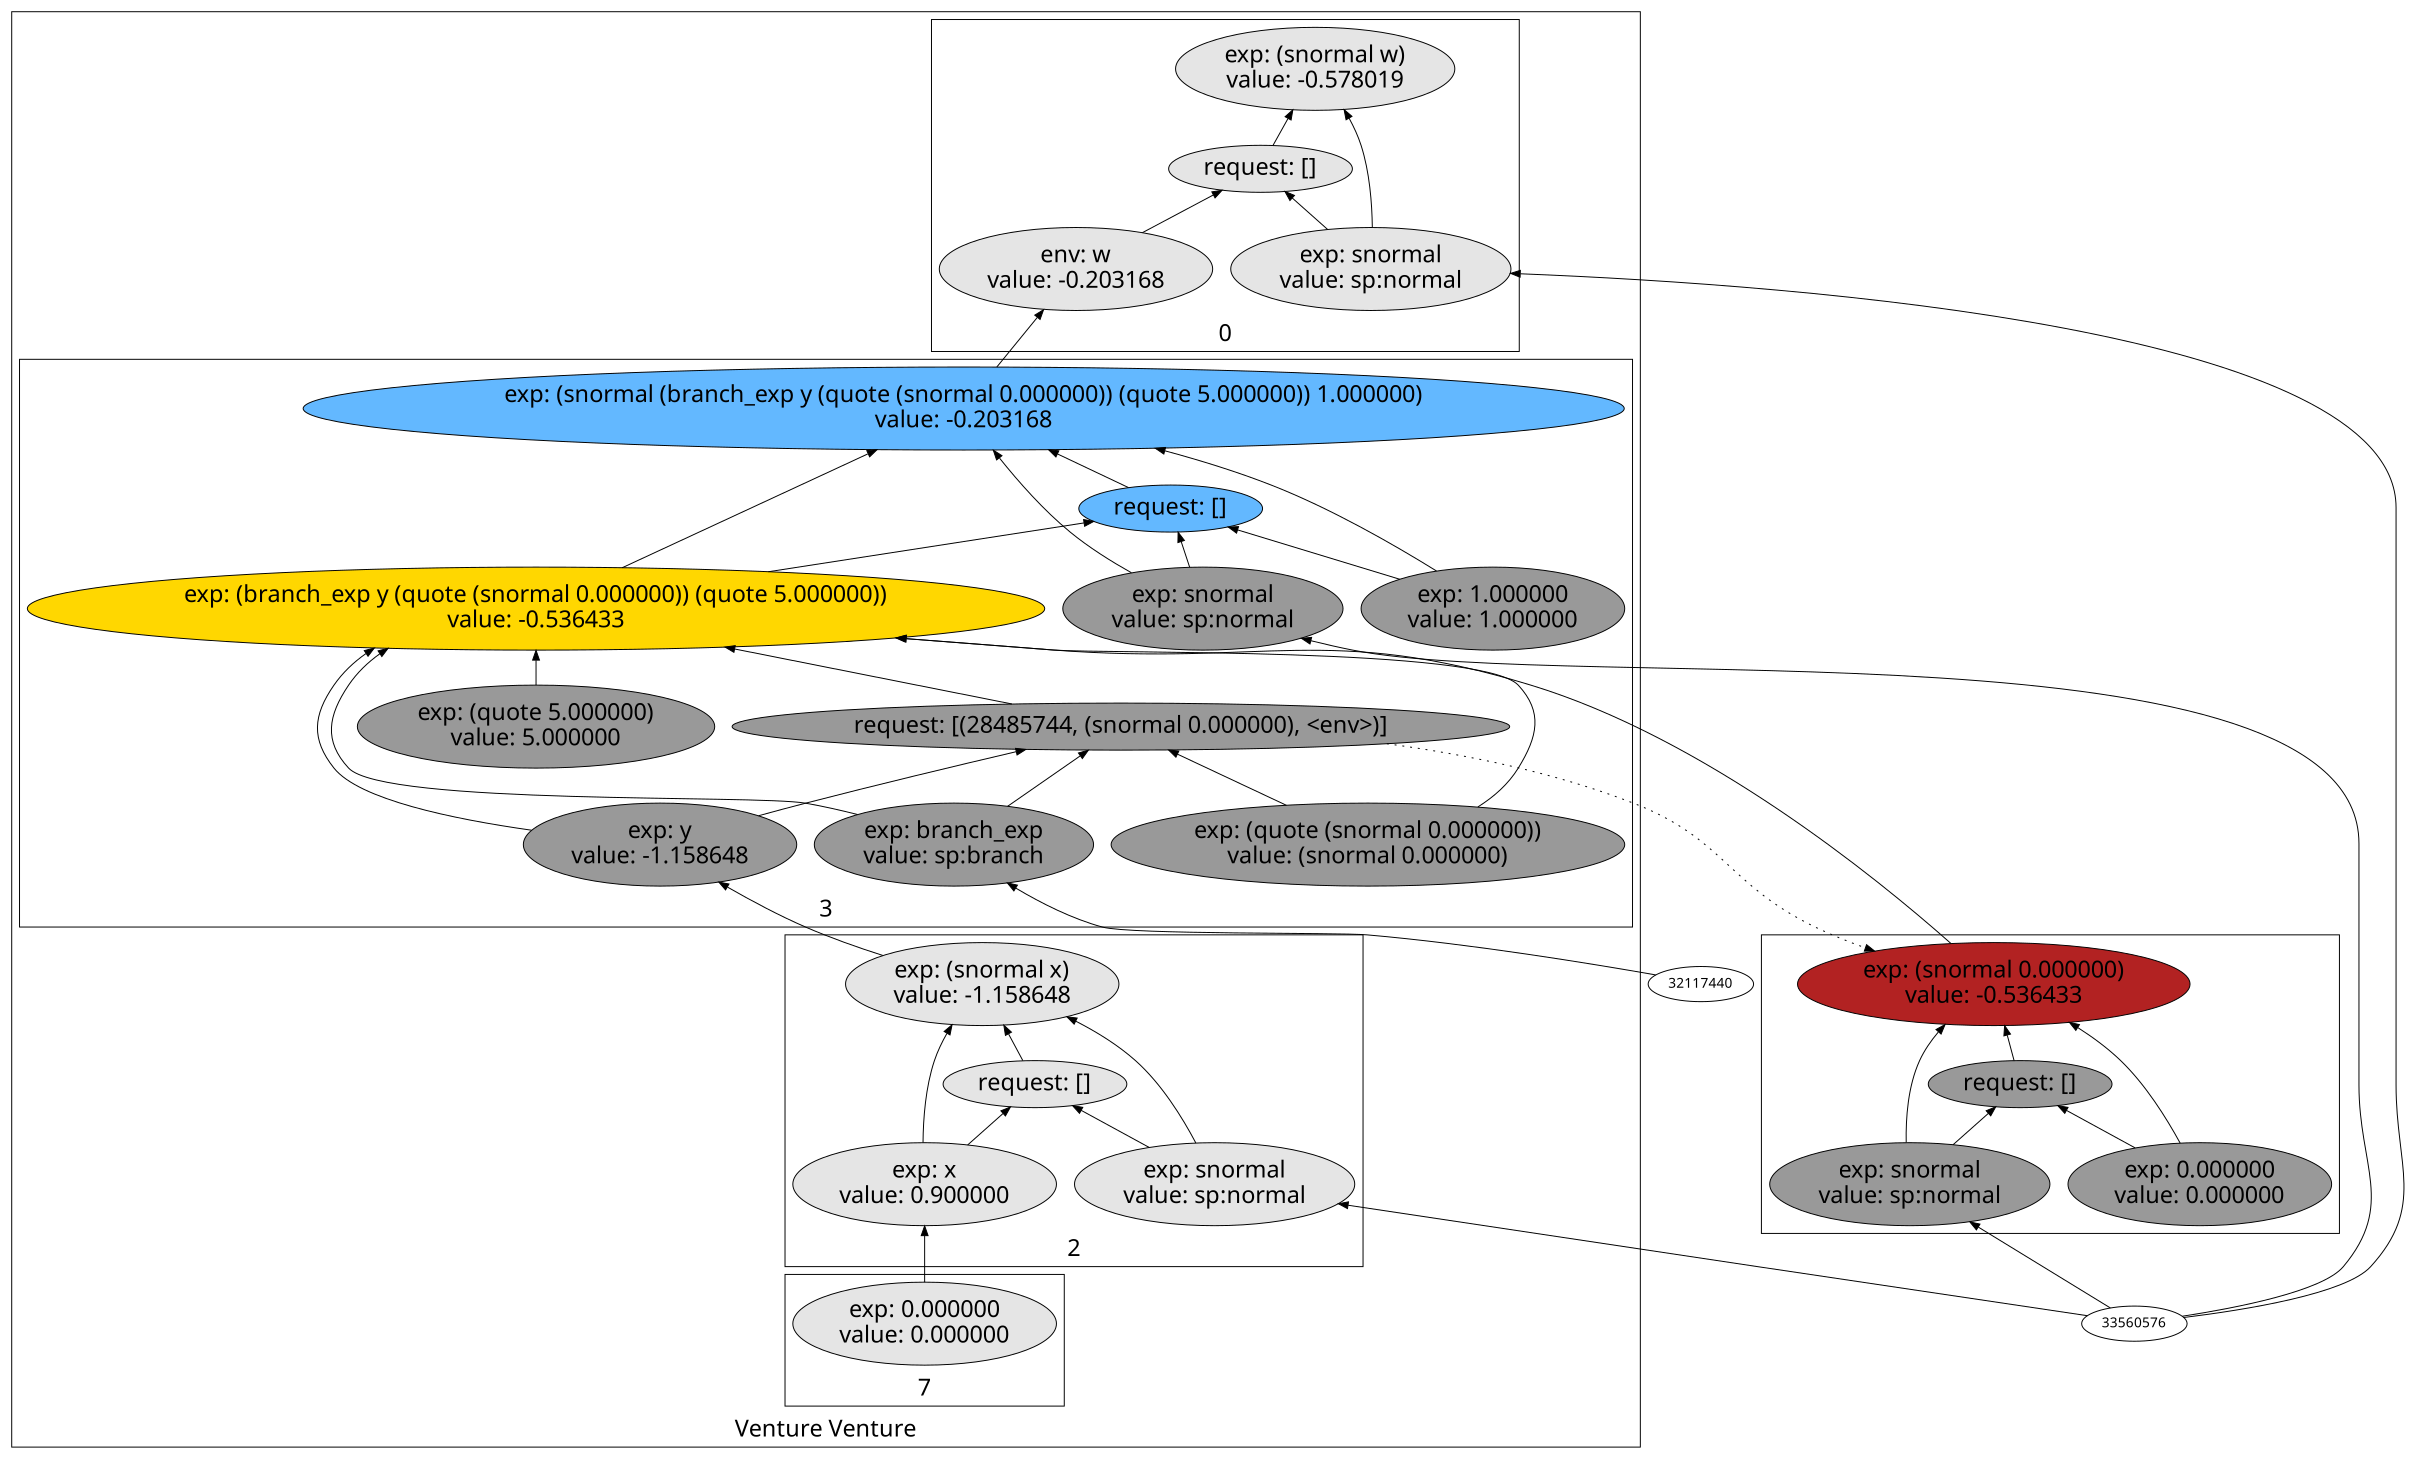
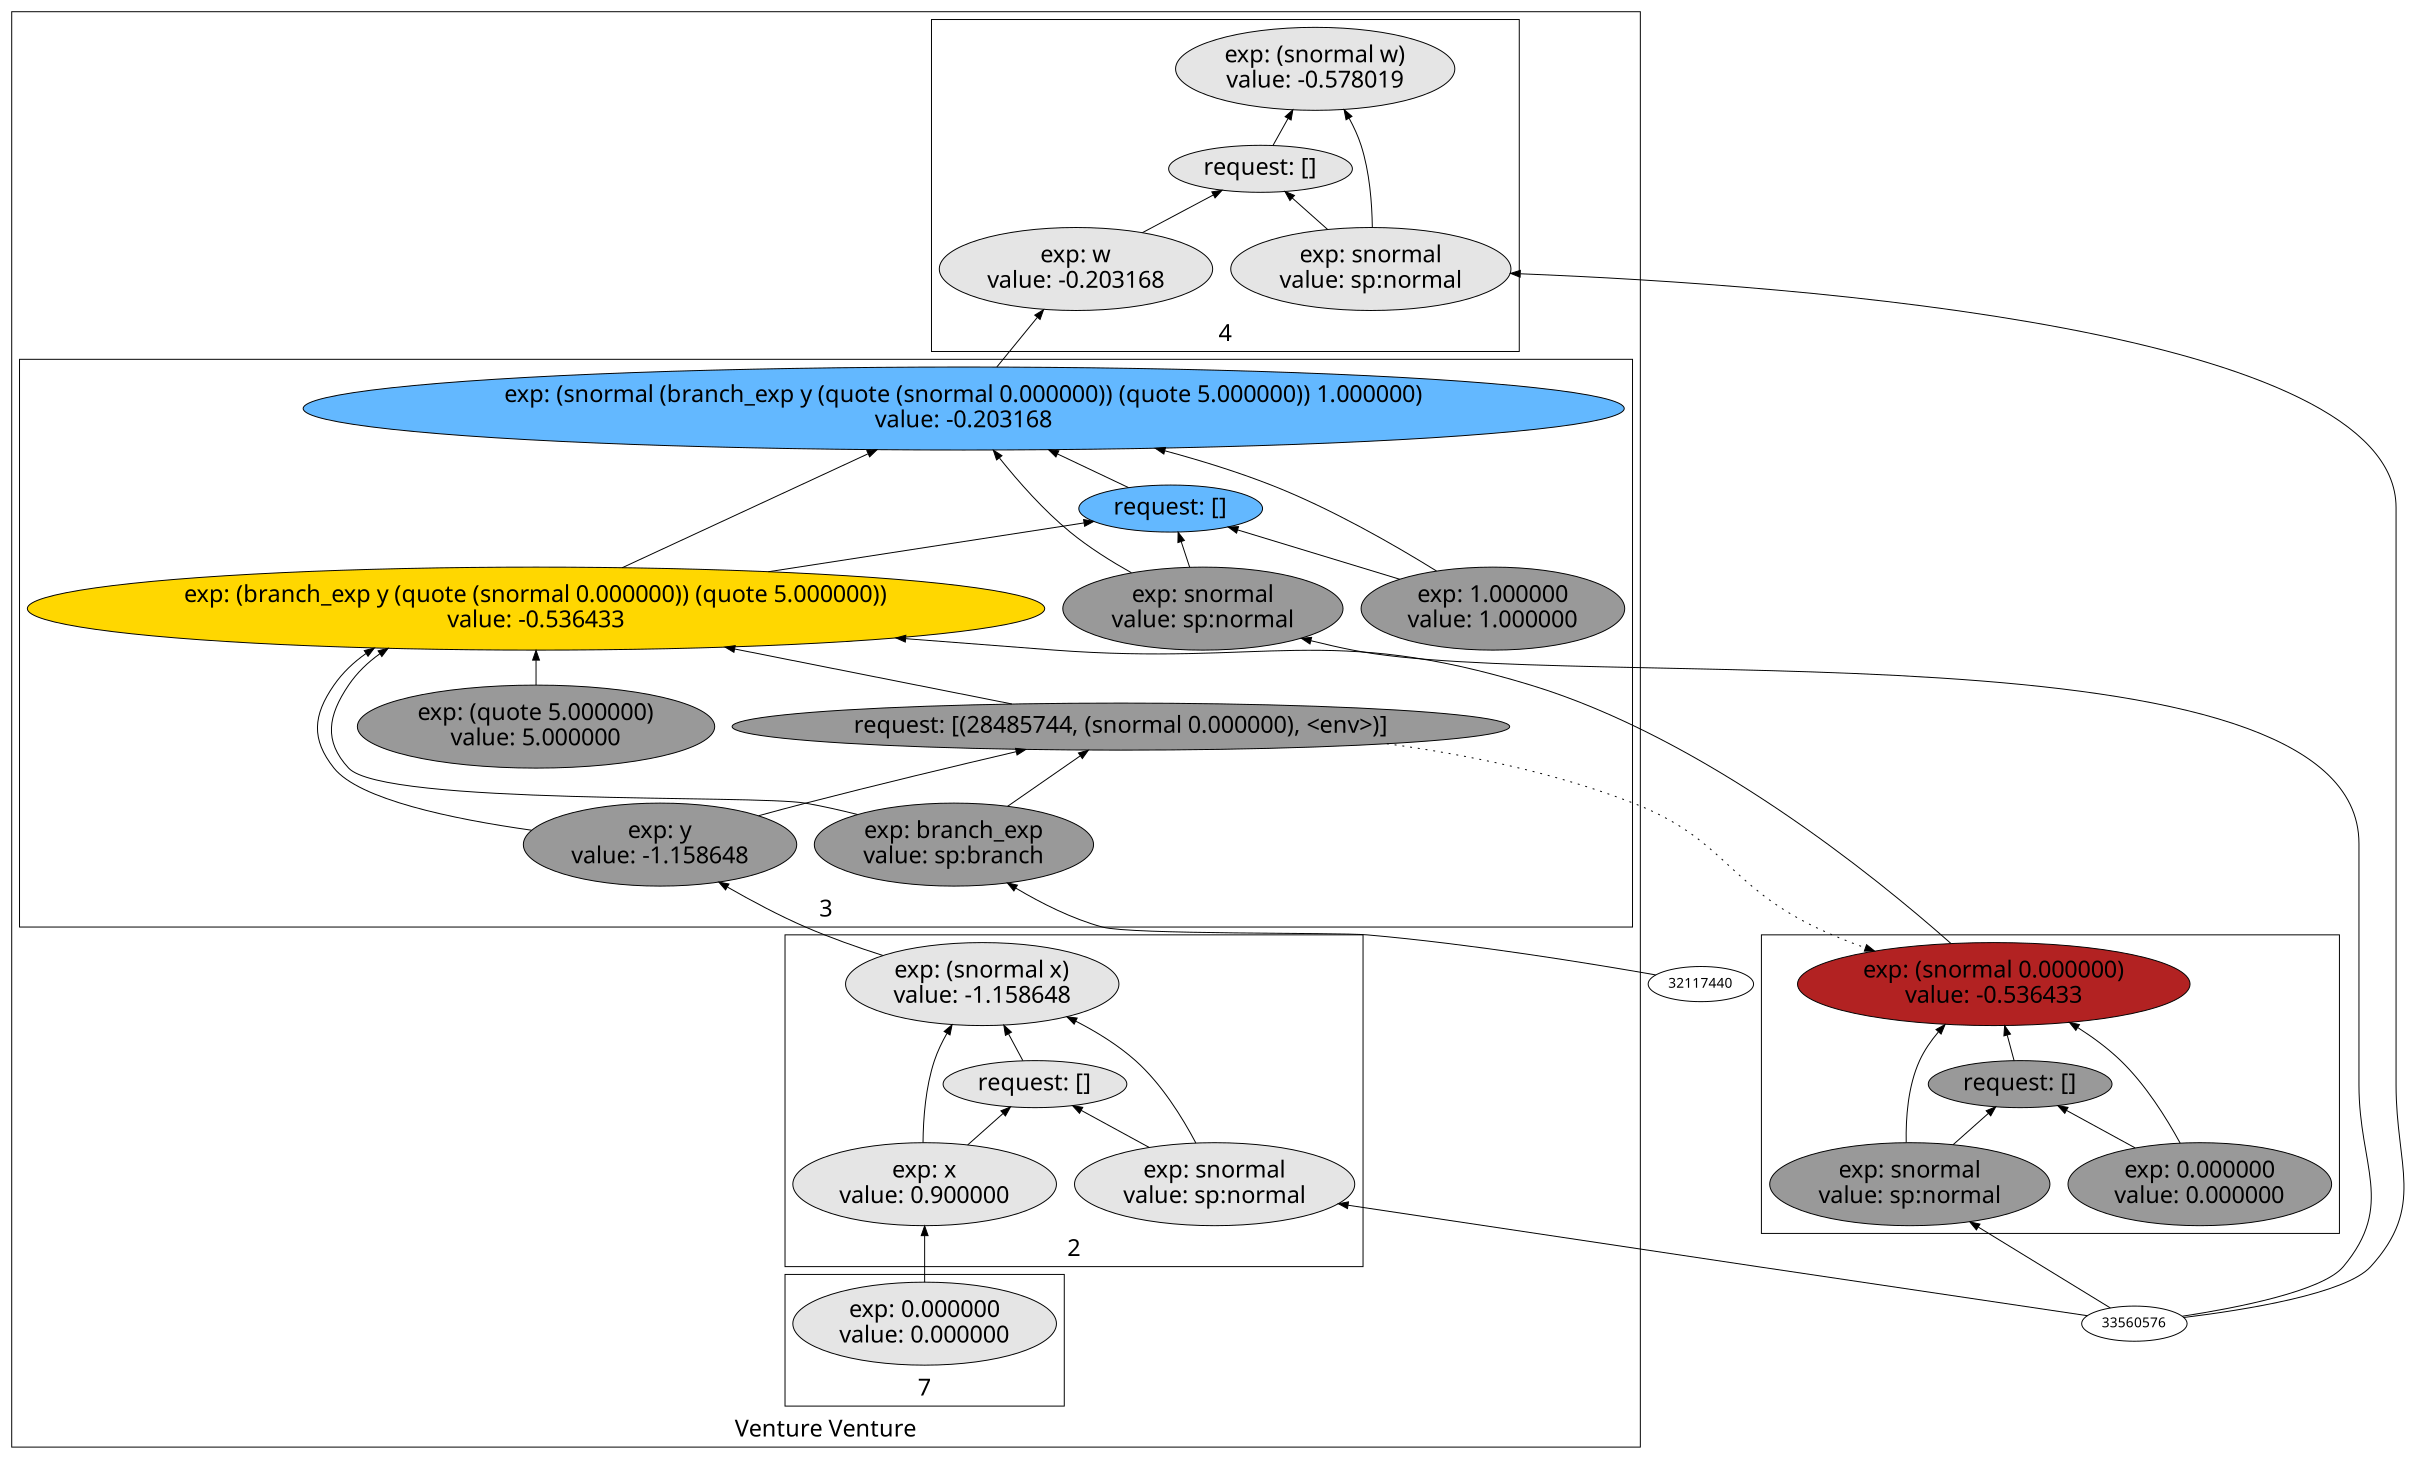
node "env: w value: -0.203168": label "env: w value: -0.203168" -> "exp: w value: -0.203168"
cluster "0": label "0" -> "4"
node "exp: (quote (snormal 0.000000)) value: (snormal 0.000000)": removed
